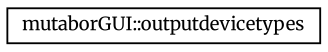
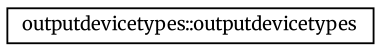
node "mutaborGUI::outputdevicetypes": label "mutaborGUI::outputdevicetypes" -> "outputdevicetypes::outputdevicetypes"
